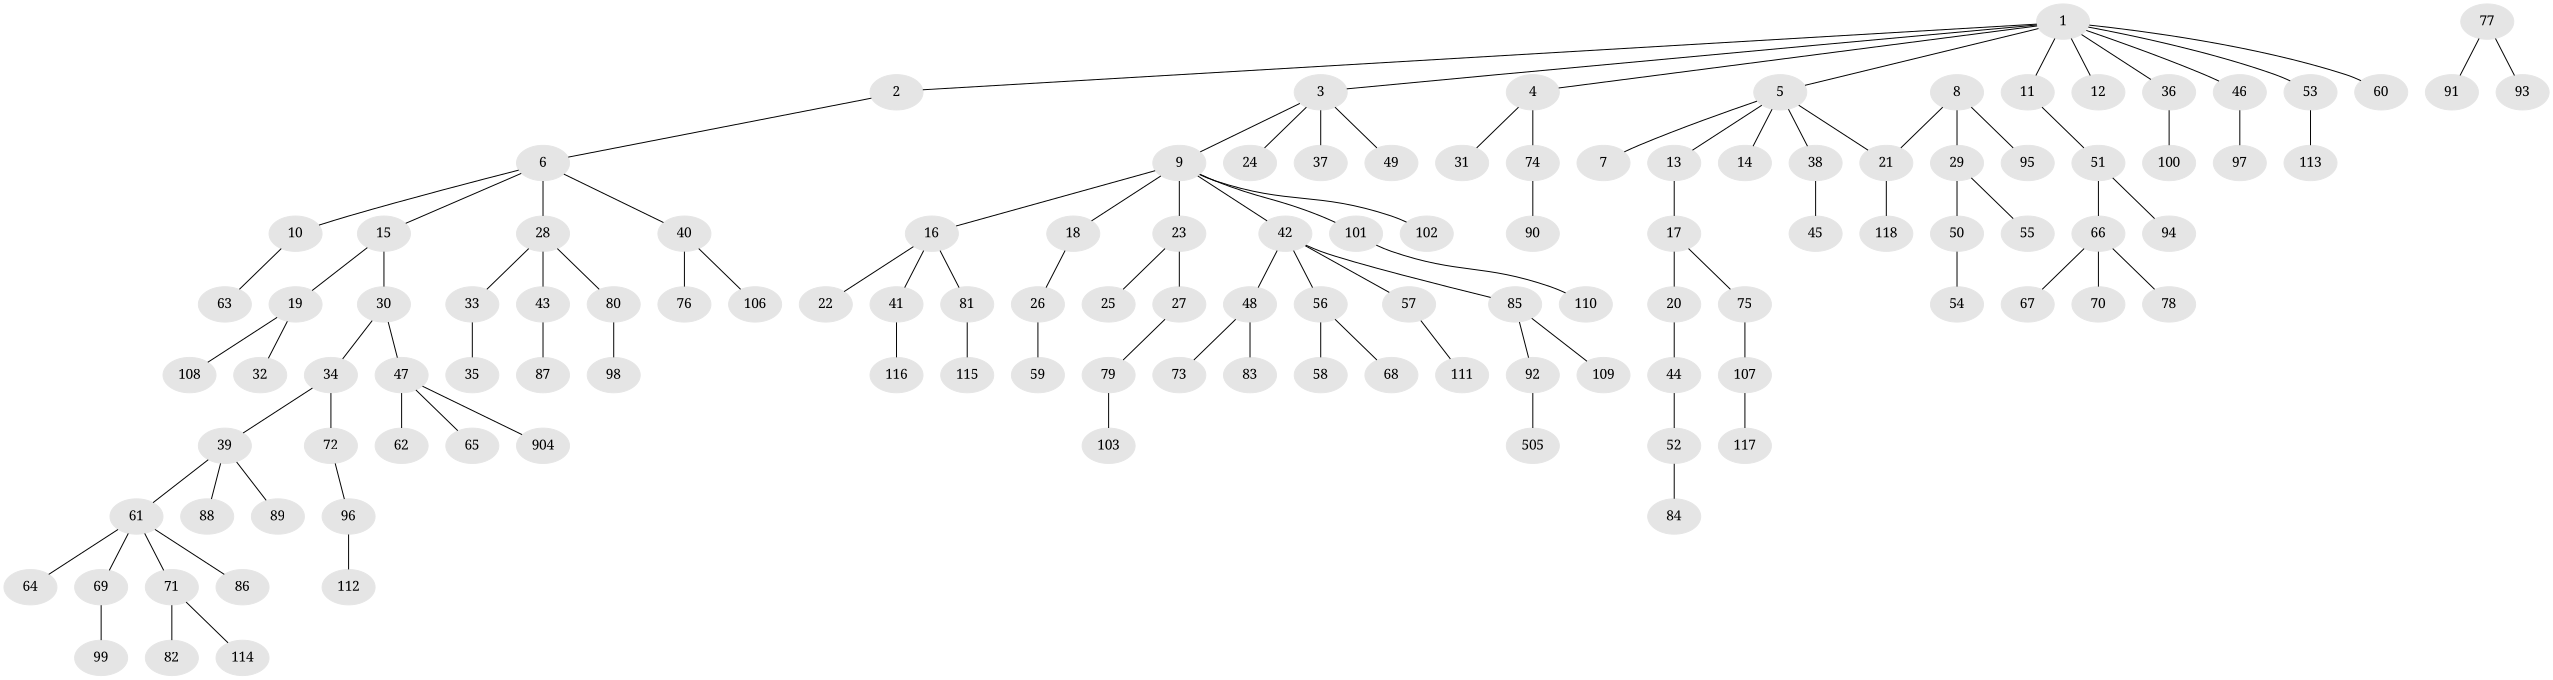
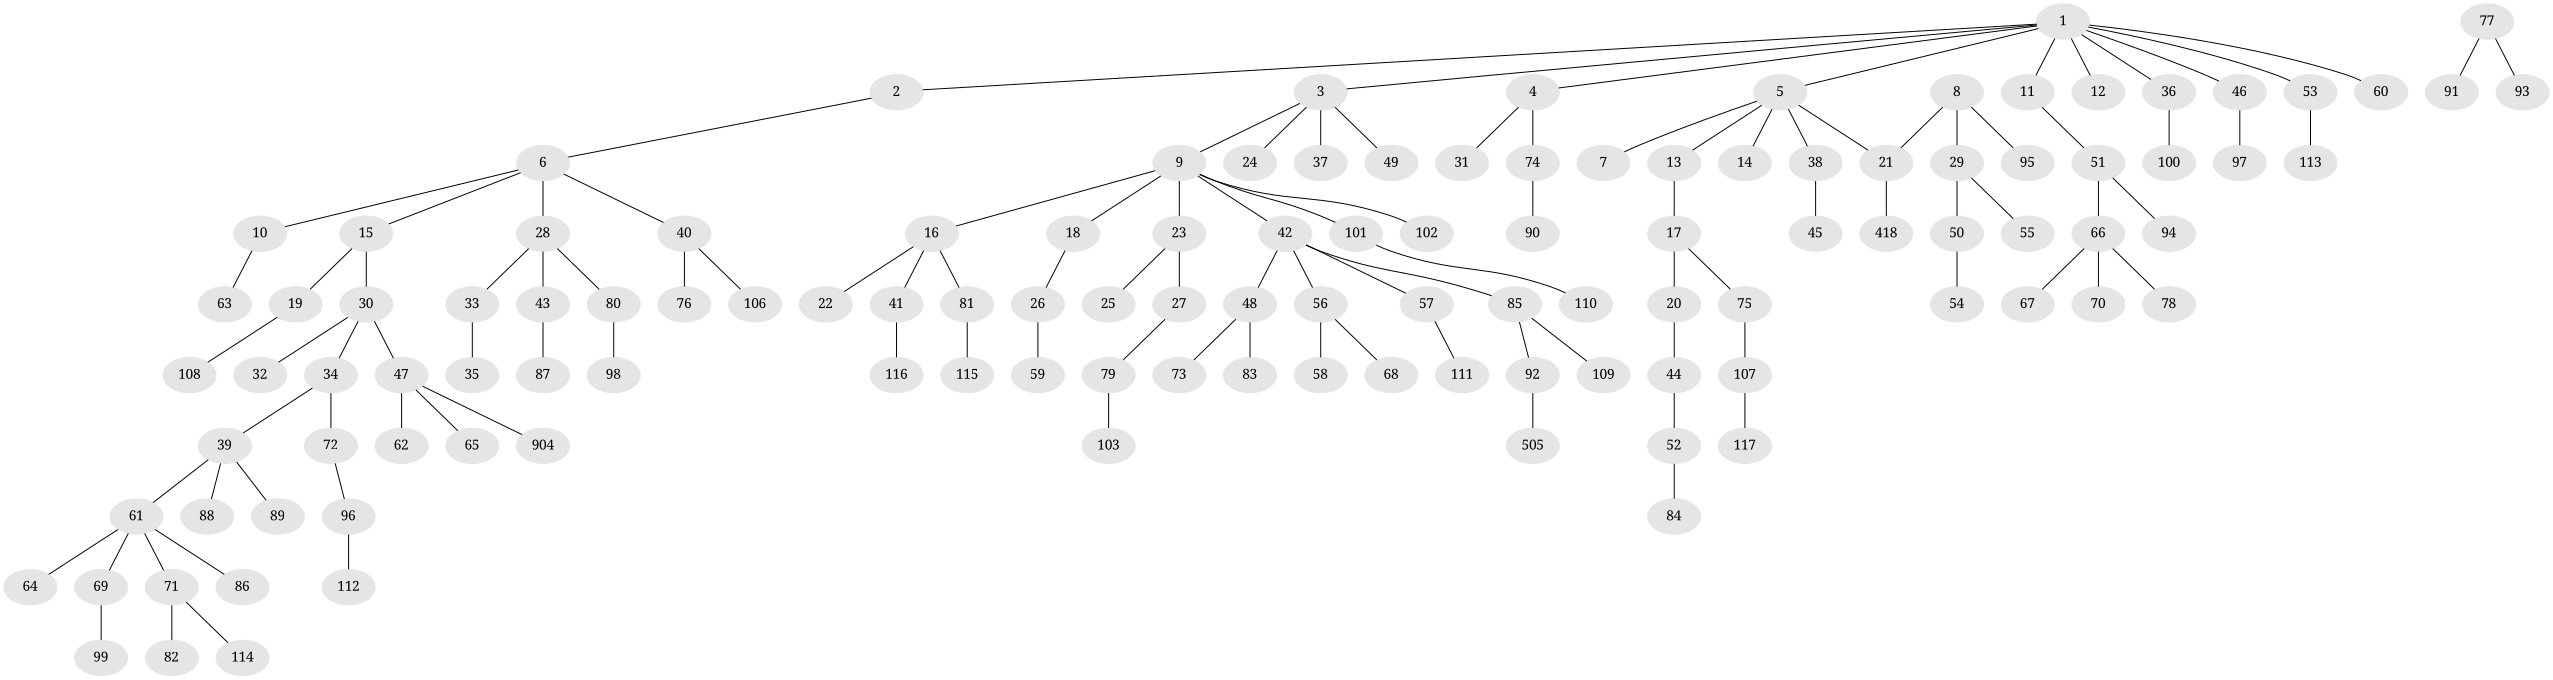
node "118": label "118" -> "418"
edge "19" -- "32": now "30" -- "32"
